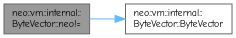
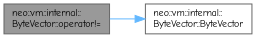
node "neo::vm::internal:: ByteVector::neo!=": label "neo::vm::internal:: ByteVector::neo!=" -> "neo::vm::internal:: ByteVector::operator!="
